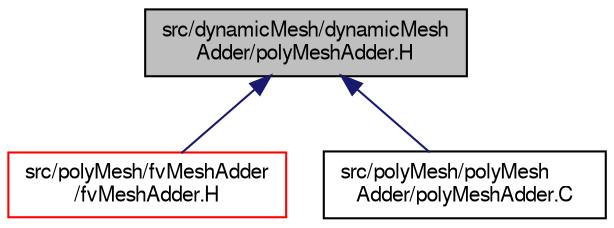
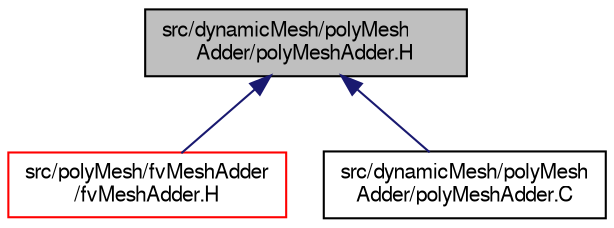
node "src/dynamicMesh/dynamicMesh Adder/polyMeshAdder.H": label "src/dynamicMesh/dynamicMesh Adder/polyMeshAdder.H" -> "src/dynamicMesh/polyMesh Adder/polyMeshAdder.H"
node "src/polyMesh/polyMesh Adder/polyMeshAdder.C": label "src/polyMesh/polyMesh Adder/polyMeshAdder.C" -> "src/dynamicMesh/polyMesh Adder/polyMeshAdder.C"
